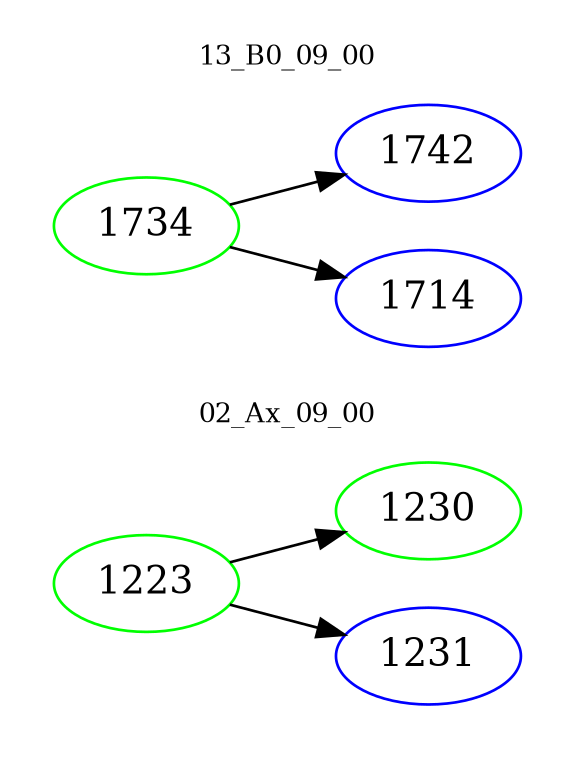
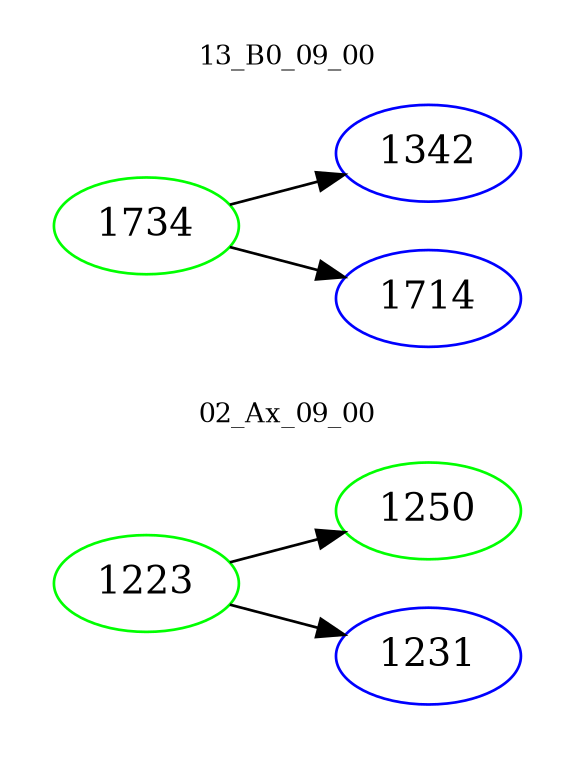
node "1742": label "1742" -> "1342"
node "1230": label "1230" -> "1250"
